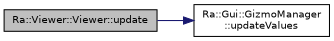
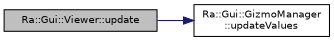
node "Ra::Viewer::Viewer::update": label "Ra::Viewer::Viewer::update" -> "Ra::Gui::Viewer::update"
